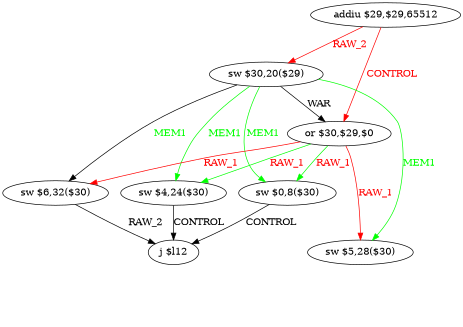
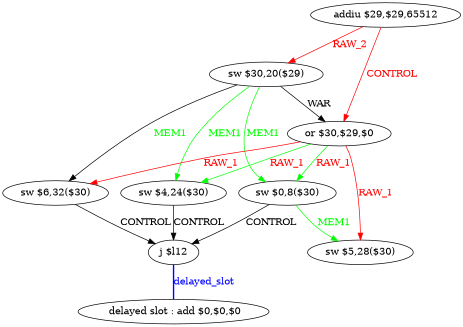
edge "sw $30,20($29)" -> "sw $5,28($30)": now "sw $0,8($30)" -> "sw $5,28($30)"
edge "sw $6,32($30)" -> "j $l12": label "RAW_2" -> "CONTROL"
node "delayed slot : add $0,$0,$0": added
